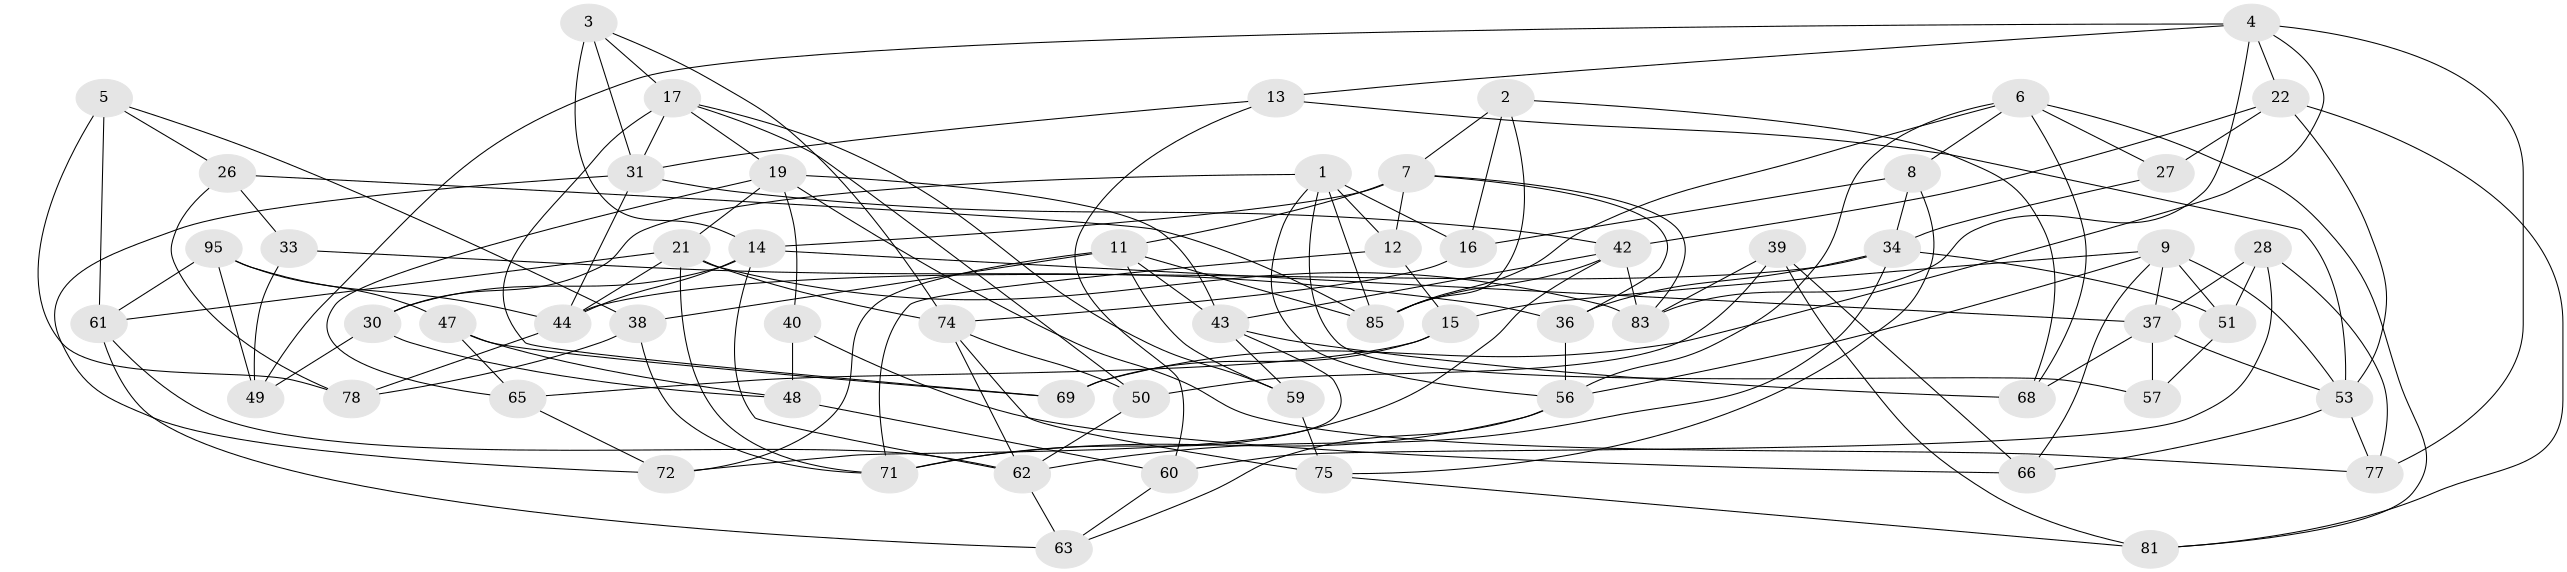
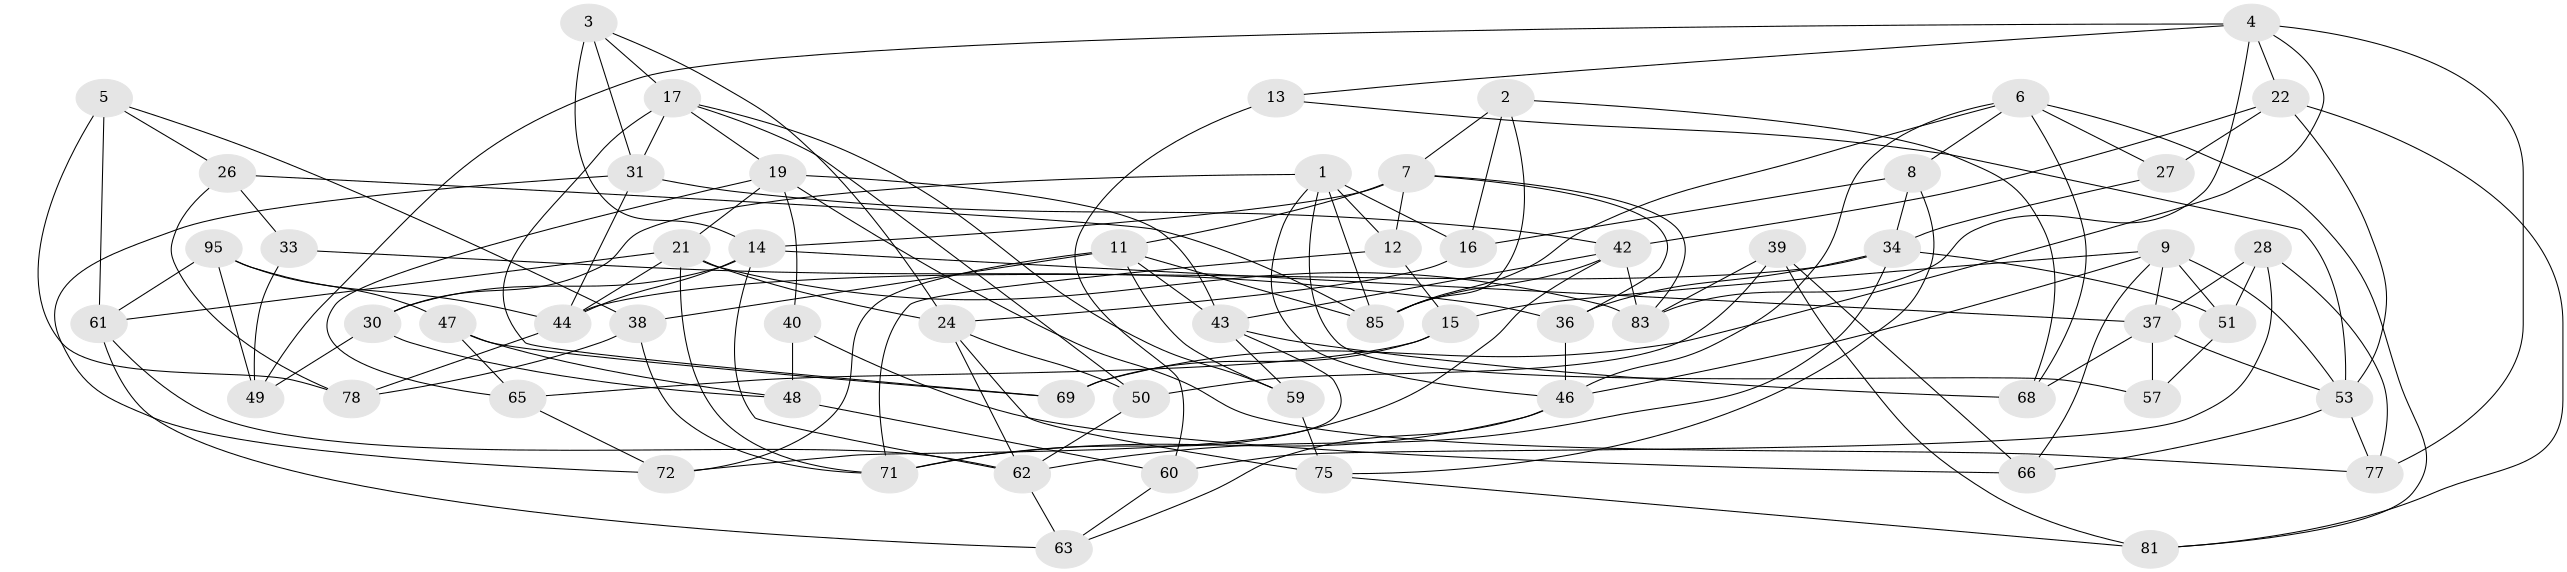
edge "13" -- "31": removed
node "74": label "74" -> "24"
node "56": label "56" -> "46"
